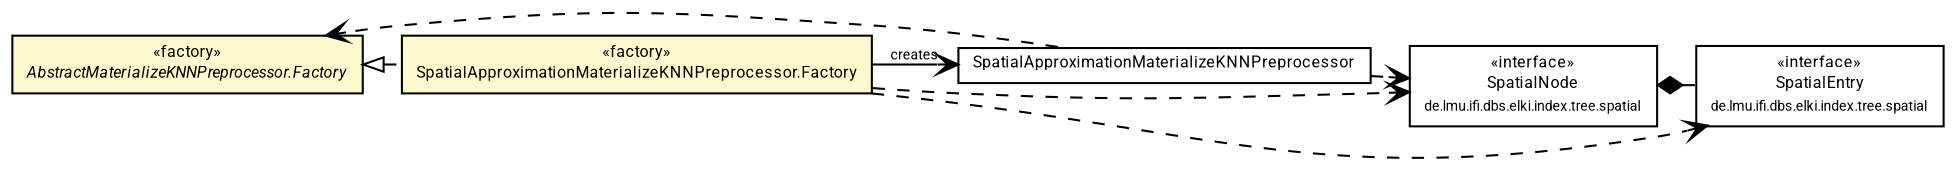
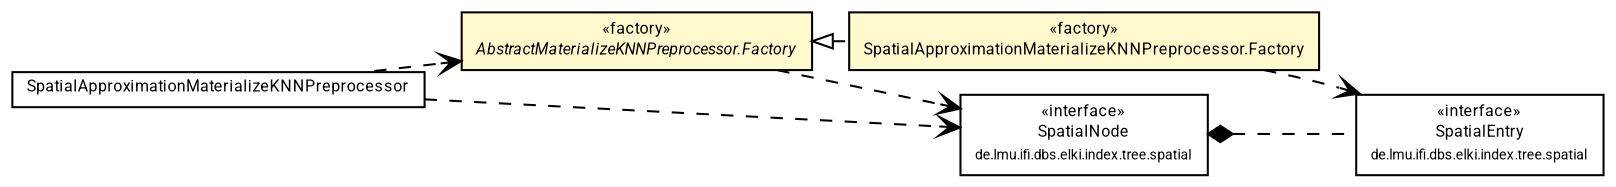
edge "SpatialApproximationMaterializeKNNPreprocessor.Factory" -> "SpatialApproximationMaterializeKNNPreprocessor": removed, label "creates"
edge "SpatialApproximationMaterializeKNNPreprocessor.Factory" -> "SpatialNode": now "AbstractMaterializeKNNPreprocessor.Factory" -> "SpatialNode"
